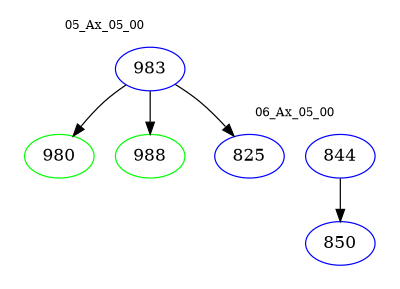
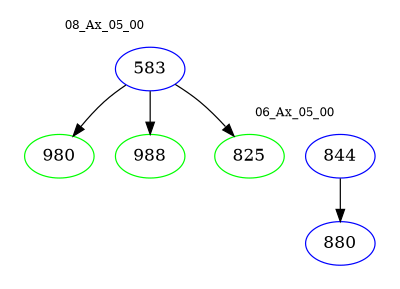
cluster "05_Ax_05_00": label "05_Ax_05_00" -> "08_Ax_05_00"
node "983": label "983" -> "583"
node "825": color blue -> green
node "850": label "850" -> "880"
